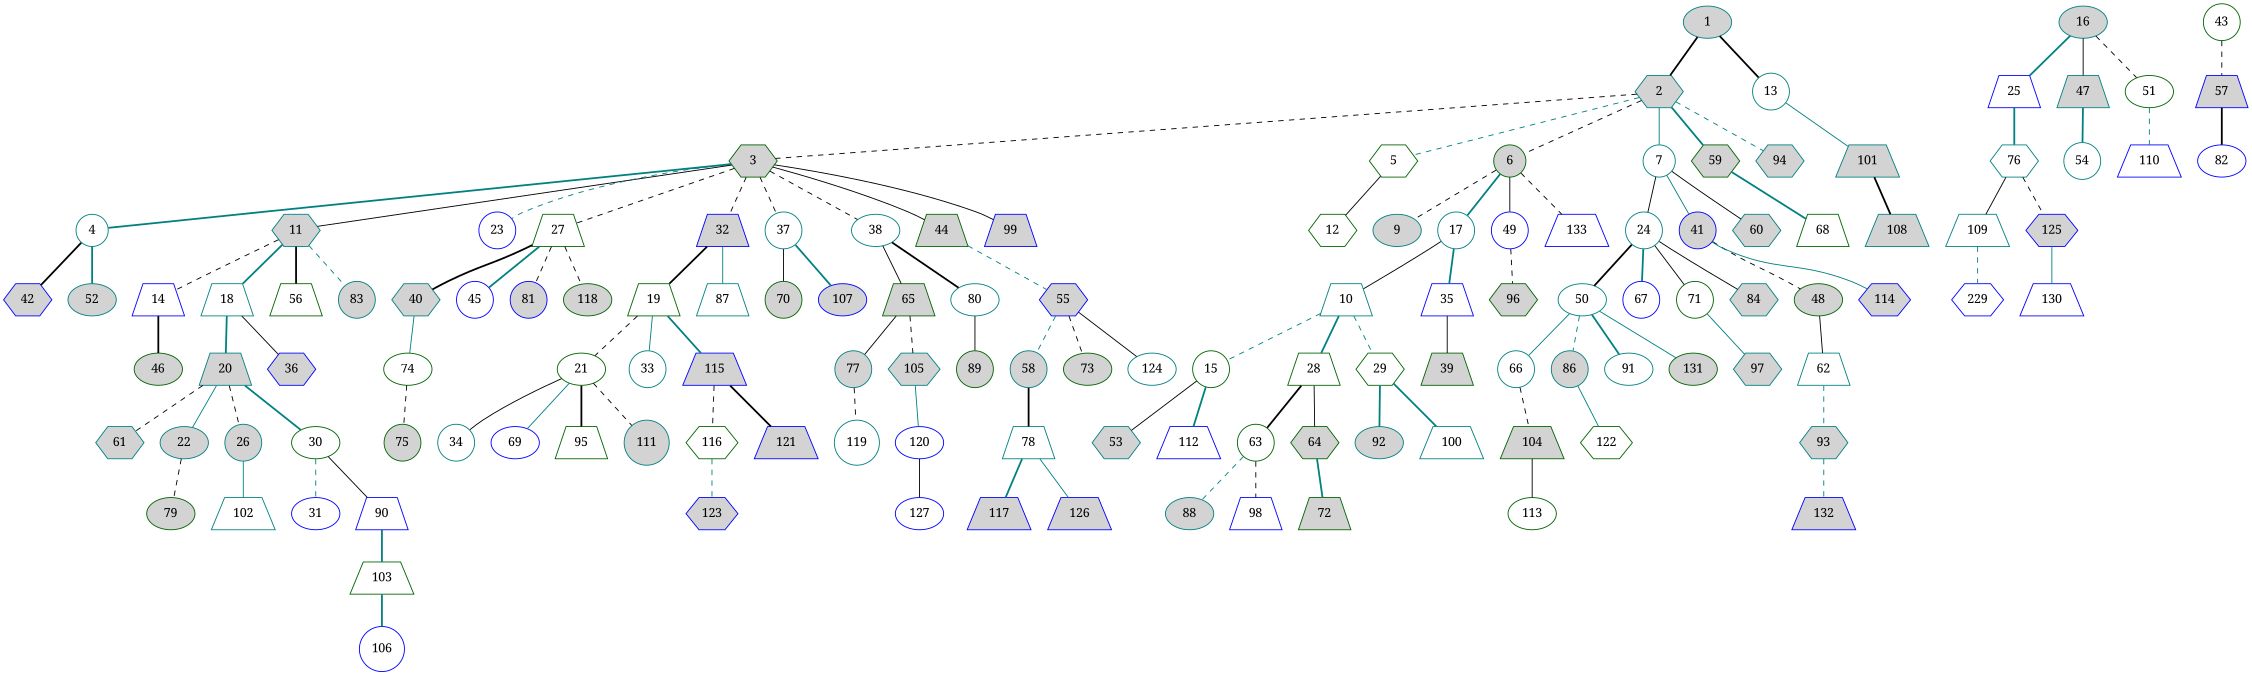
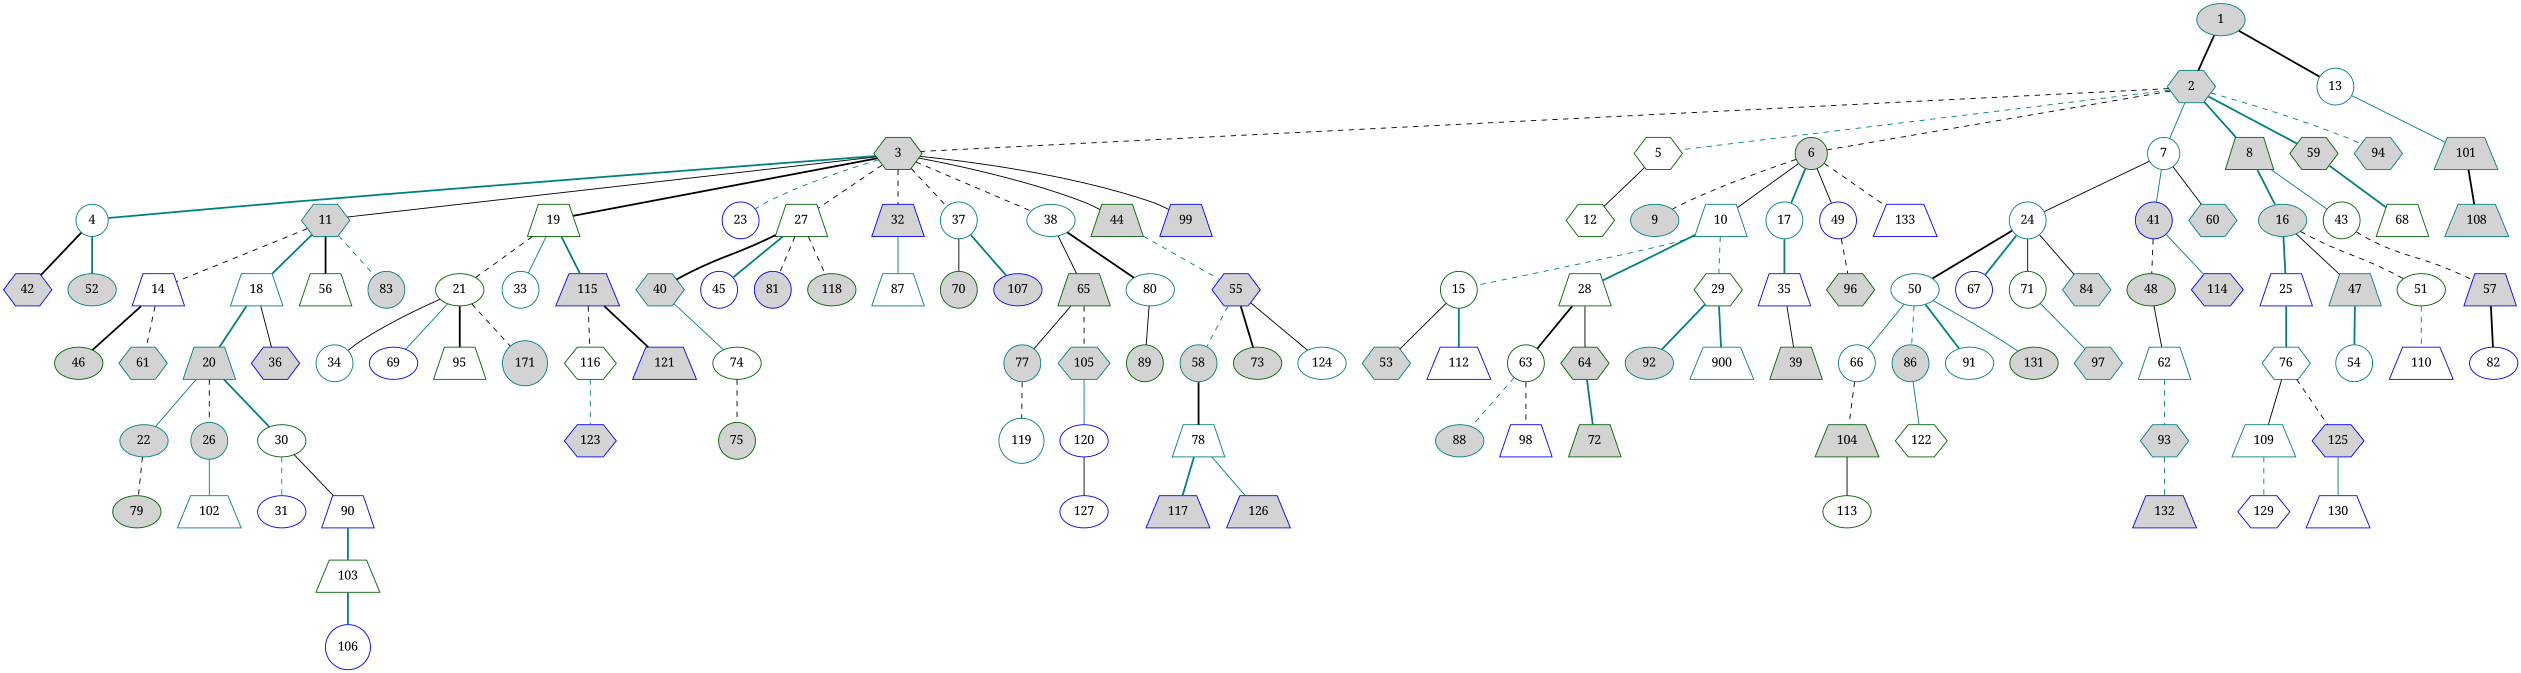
node "8": added
edge "32" -- "19": now "3" -- "19"
edge "17" -- "10": now "6" -- "10"
node "229": label "229" -> "129"
edge "55" -- "73": style dashed -> bold
edge "20" -- "61": now "14" -- "61"
node "111": label "111" -> "171"
node "100": label "100" -> "900"
